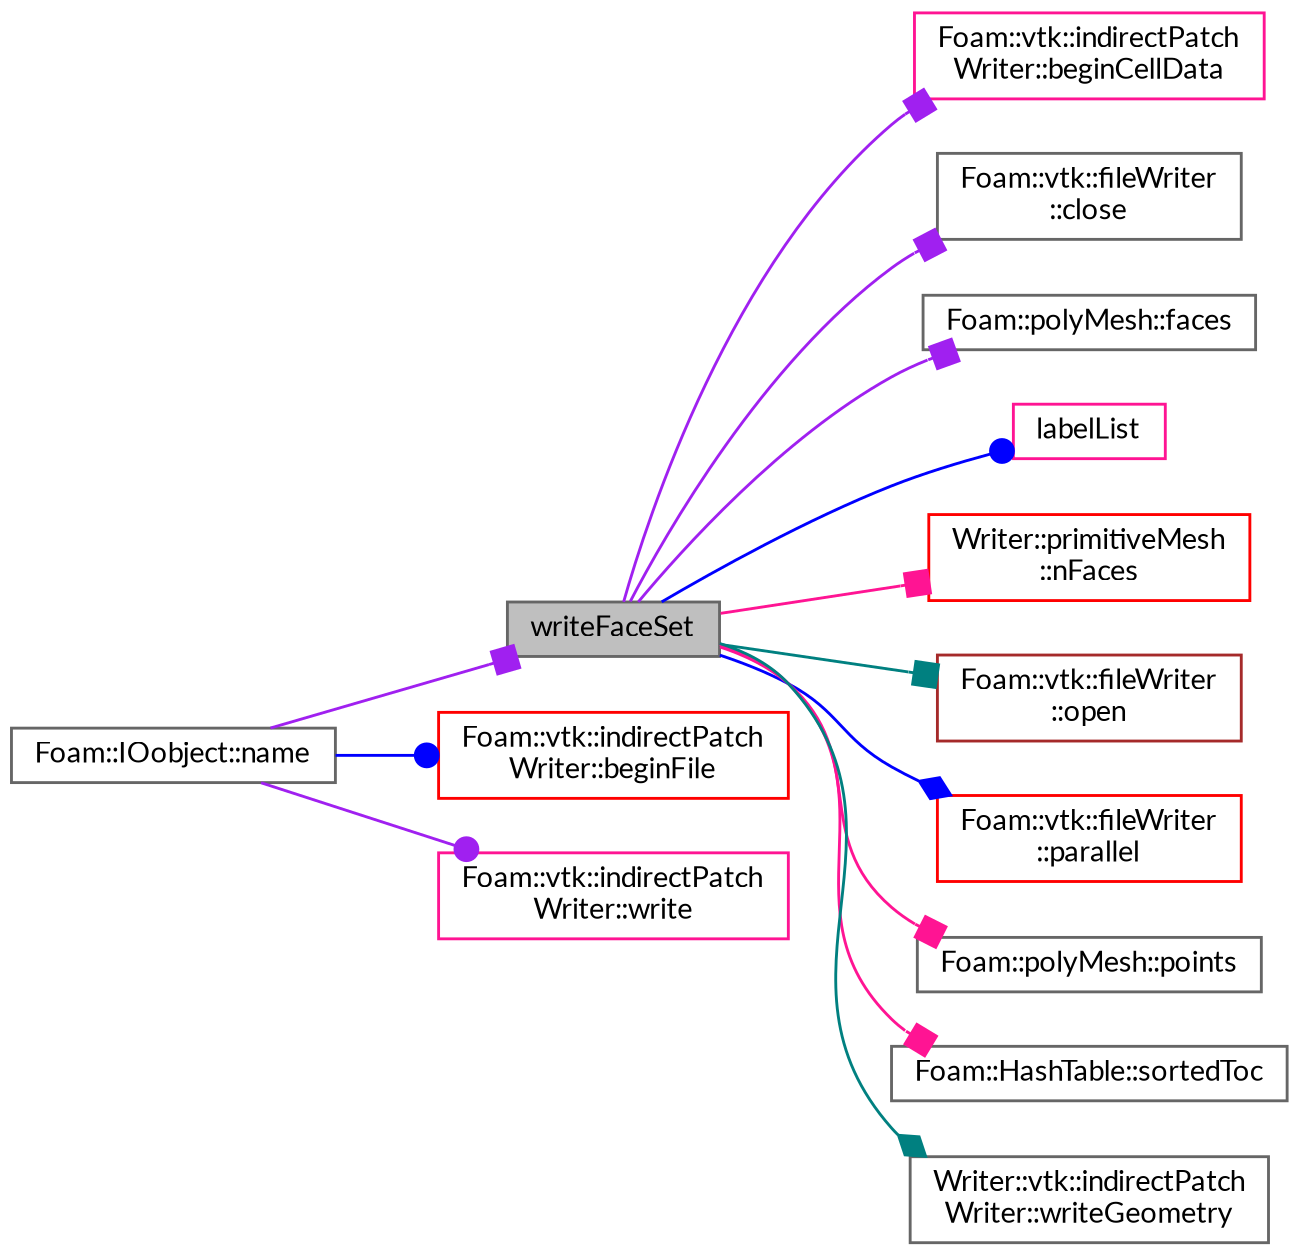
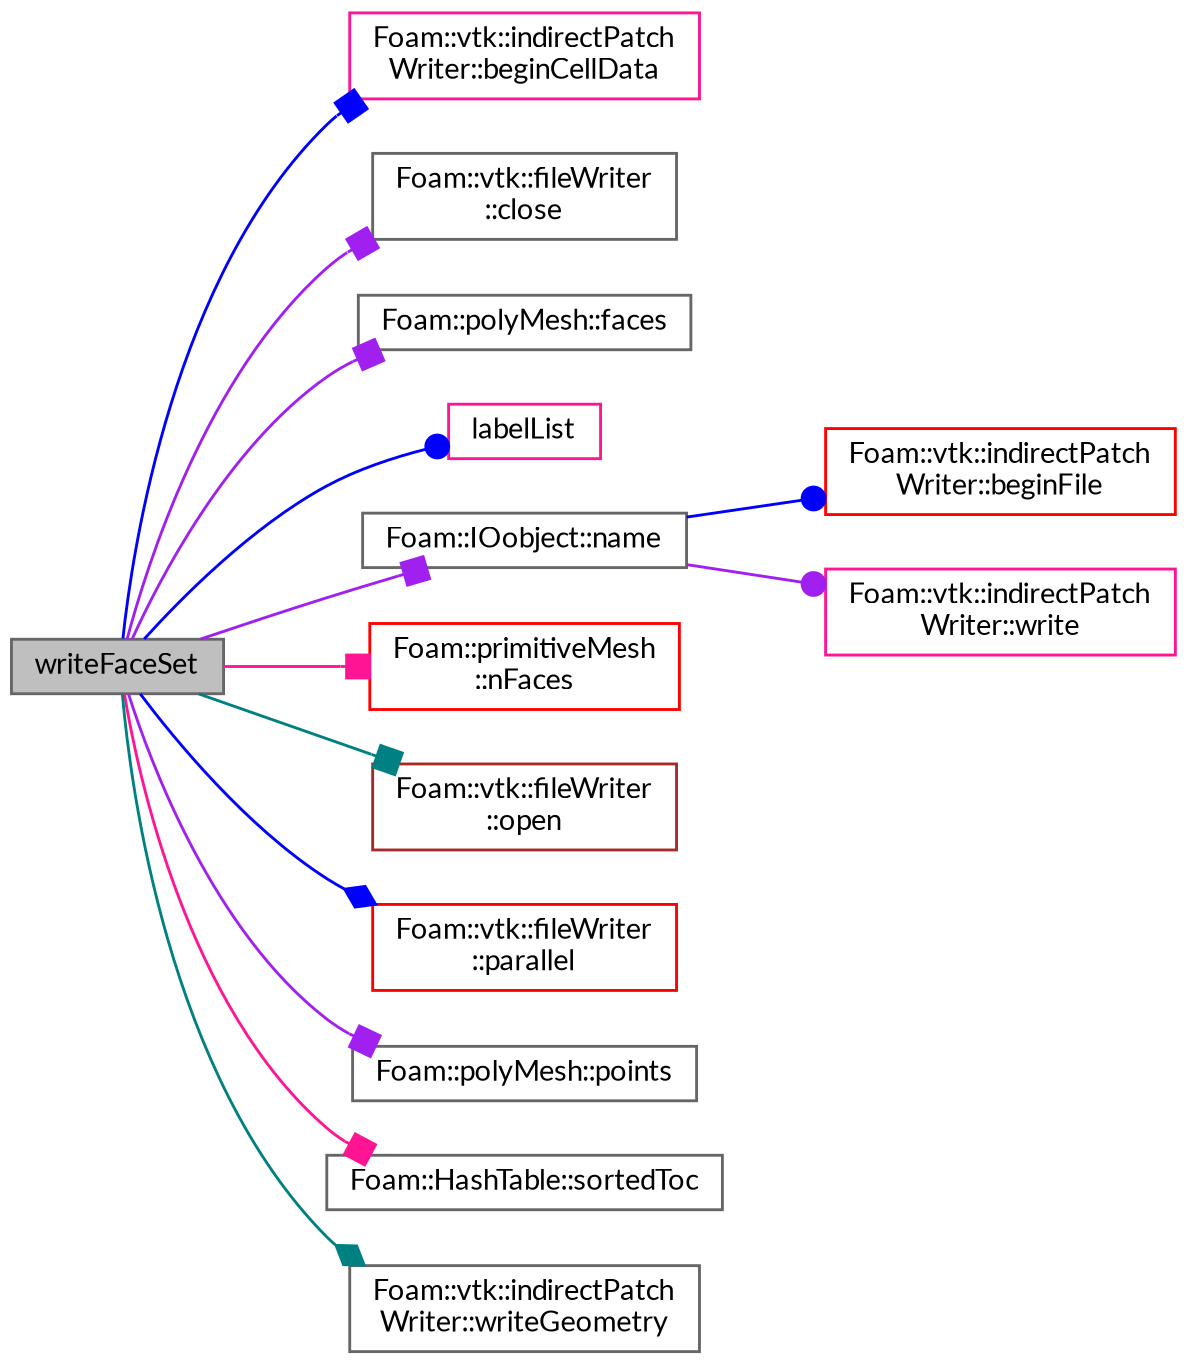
edge "writeFaceSet" -> "Foam::vtk::indirectPatch Writer::beginCellData": color purple -> blue
node "Writer::primitiveMesh ::nFaces": label "Writer::primitiveMesh ::nFaces" -> "Foam::primitiveMesh ::nFaces"
edge "Foam::IOobject::name" -> "writeFaceSet": reversed
edge "writeFaceSet" -> "Foam::polyMesh::points": color deeppink -> purple
node "Writer::vtk::indirectPatch Writer::writeGeometry": label "Writer::vtk::indirectPatch Writer::writeGeometry" -> "Foam::vtk::indirectPatch Writer::writeGeometry"
